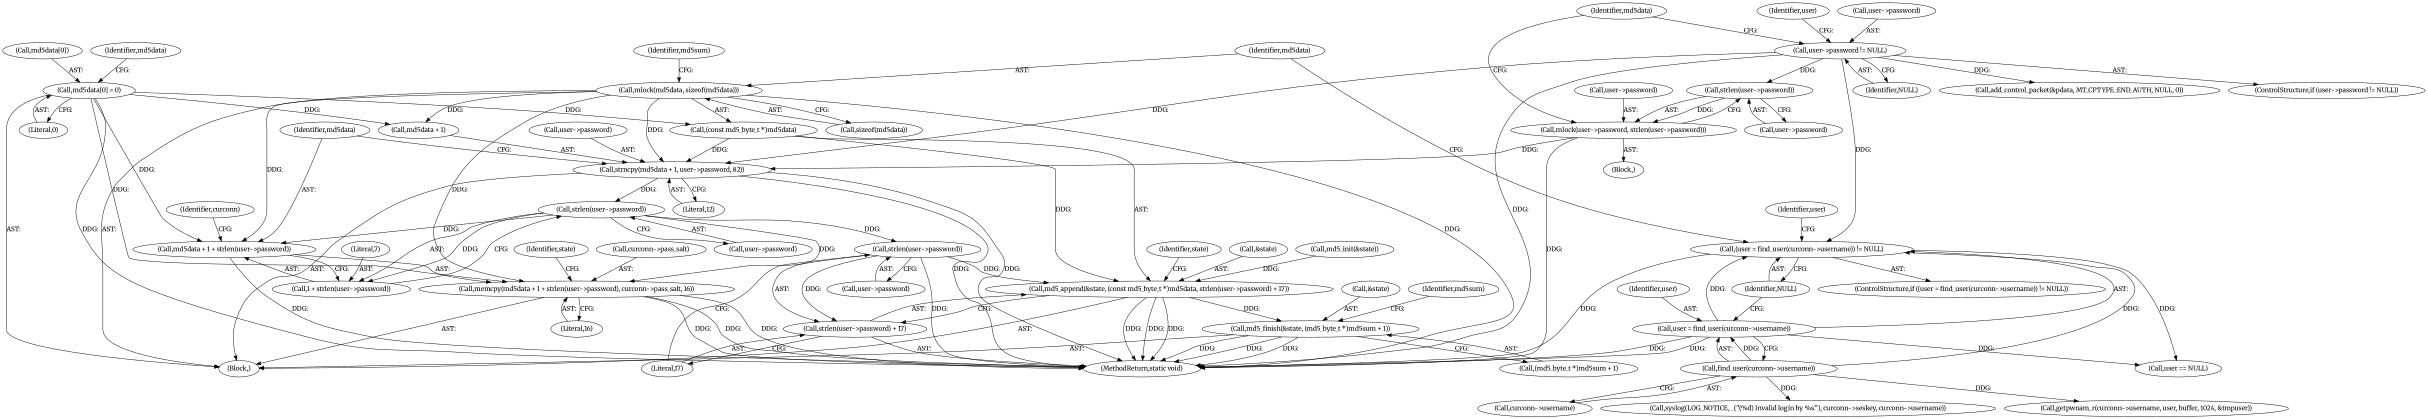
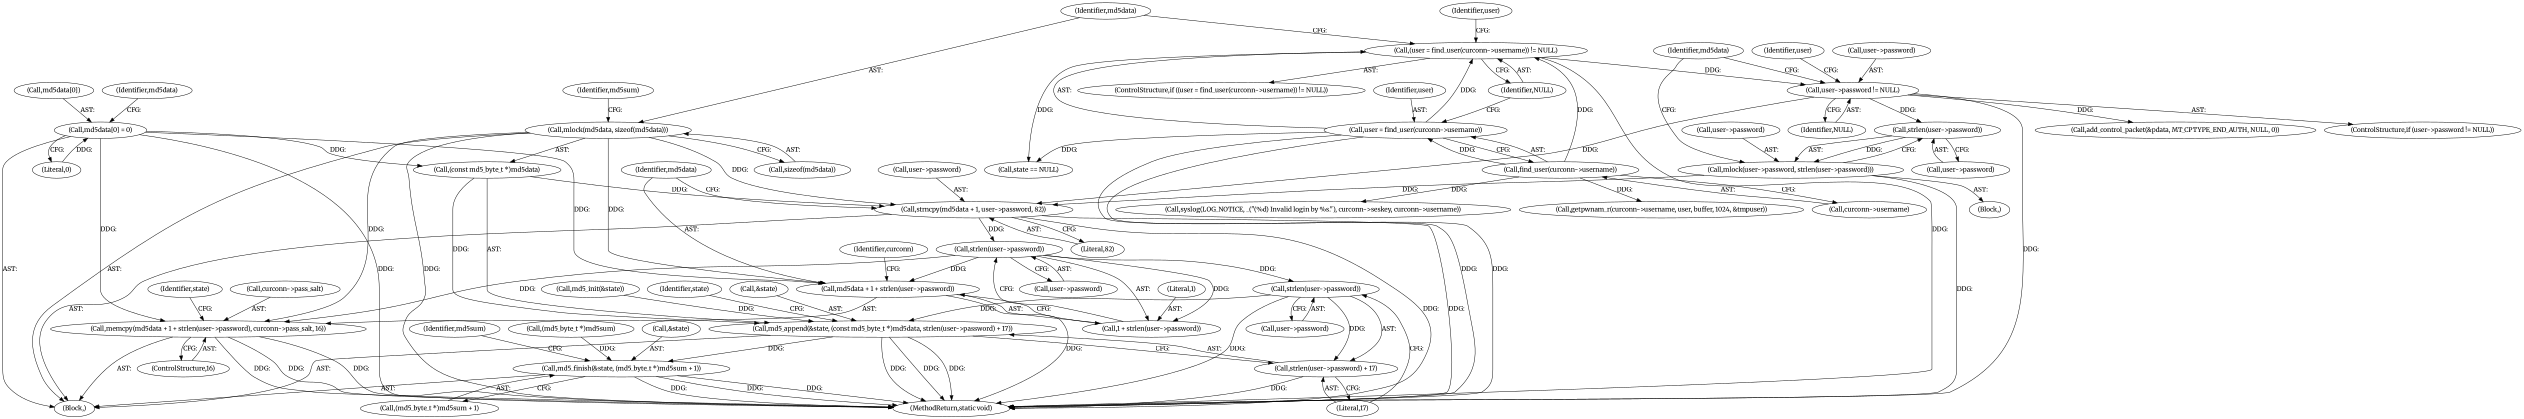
edge "(Literal,0)" -> "(Call,md5data[0] = 0)": label "AST: " -> "DDG: "
node "(Call,md5data + 1)": removed
edge "(Call,user->password != NULL)" -> "(Call,(user = find_user(curconn->username)) != NULL)": reversed
node "(Literal,12)": label "(Literal,12)" -> "(Literal,82)"
node "(Literal,7)": label "(Literal,7)" -> "(Literal,1)"
node "(Call,(md5_byte_t *)md5sum)": added
node "(Literal,16)": label "(Literal,16)" -> "(ControlStructure,16)"
edge "(Call,strlen(user->password) + 17)" -> "(MethodReturn,static void)": label "AST: " -> "DDG: "
node "(Call,user == NULL)": label "(Call,user == NULL)" -> "(Call,state == NULL)"
